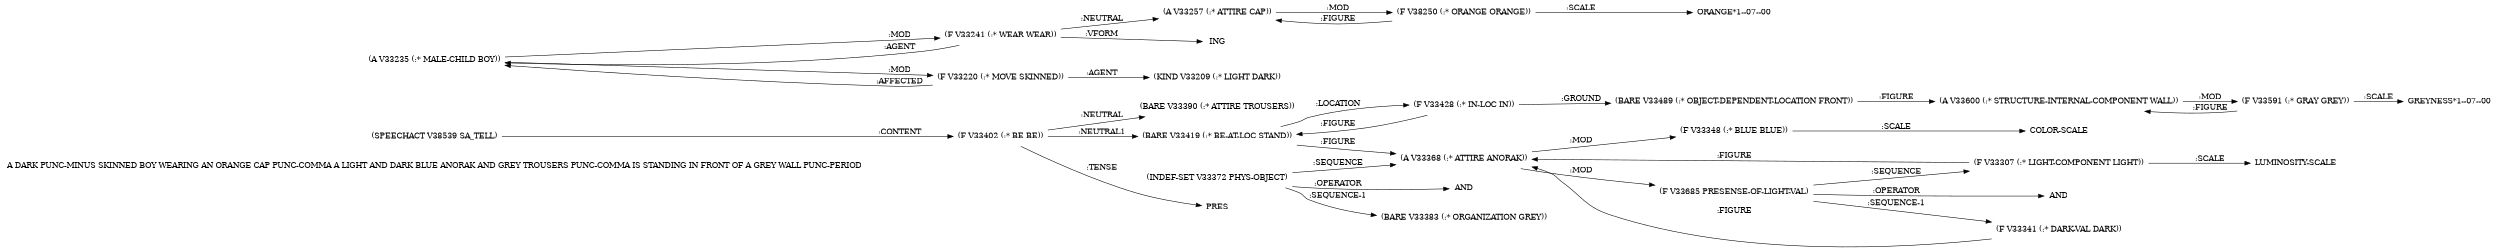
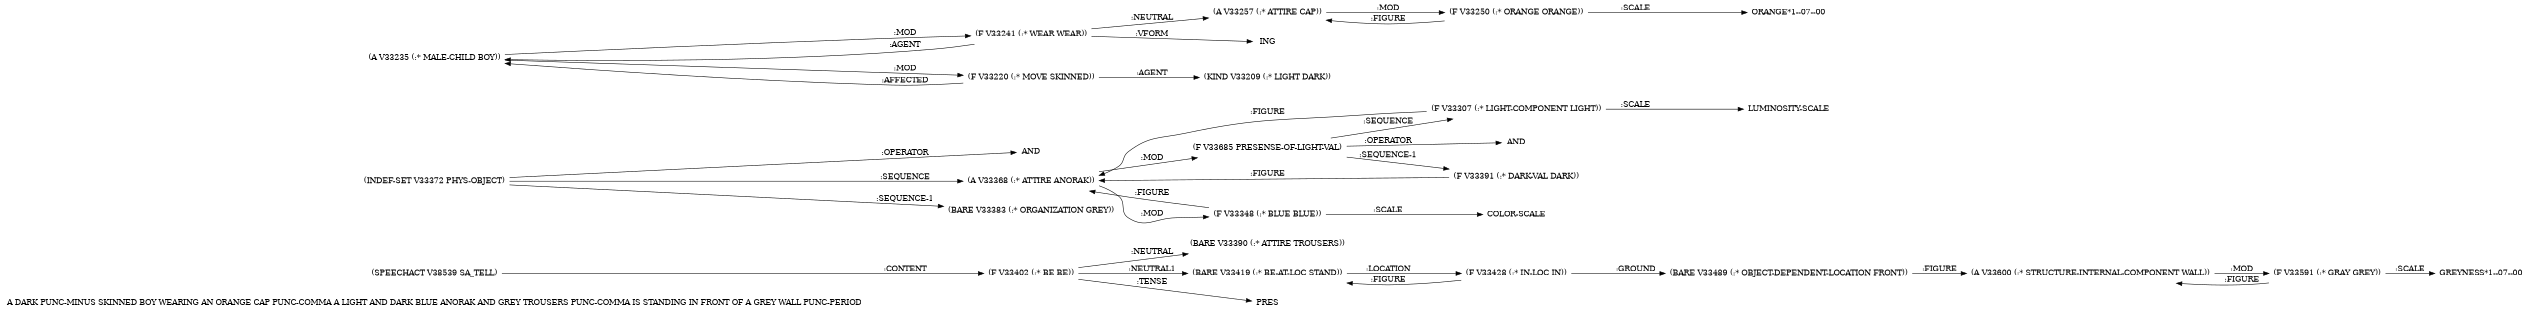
node "(F V38250 (:* ORANGE ORANGE))": label "(F V38250 (:* ORANGE ORANGE))" -> "(F V33250 (:* ORANGE ORANGE))"
edge "(BARE V33419 (:* BE-AT-LOC STAND))" -> "(A V33368 (:* ATTIRE ANORAK))": now "(F V33348 (:* BLUE BLUE))" -> "(A V33368 (:* ATTIRE ANORAK))"
node "(F V33341 (:* DARK-VAL DARK))": label "(F V33341 (:* DARK-VAL DARK))" -> "(F V33391 (:* DARK-VAL DARK))"
